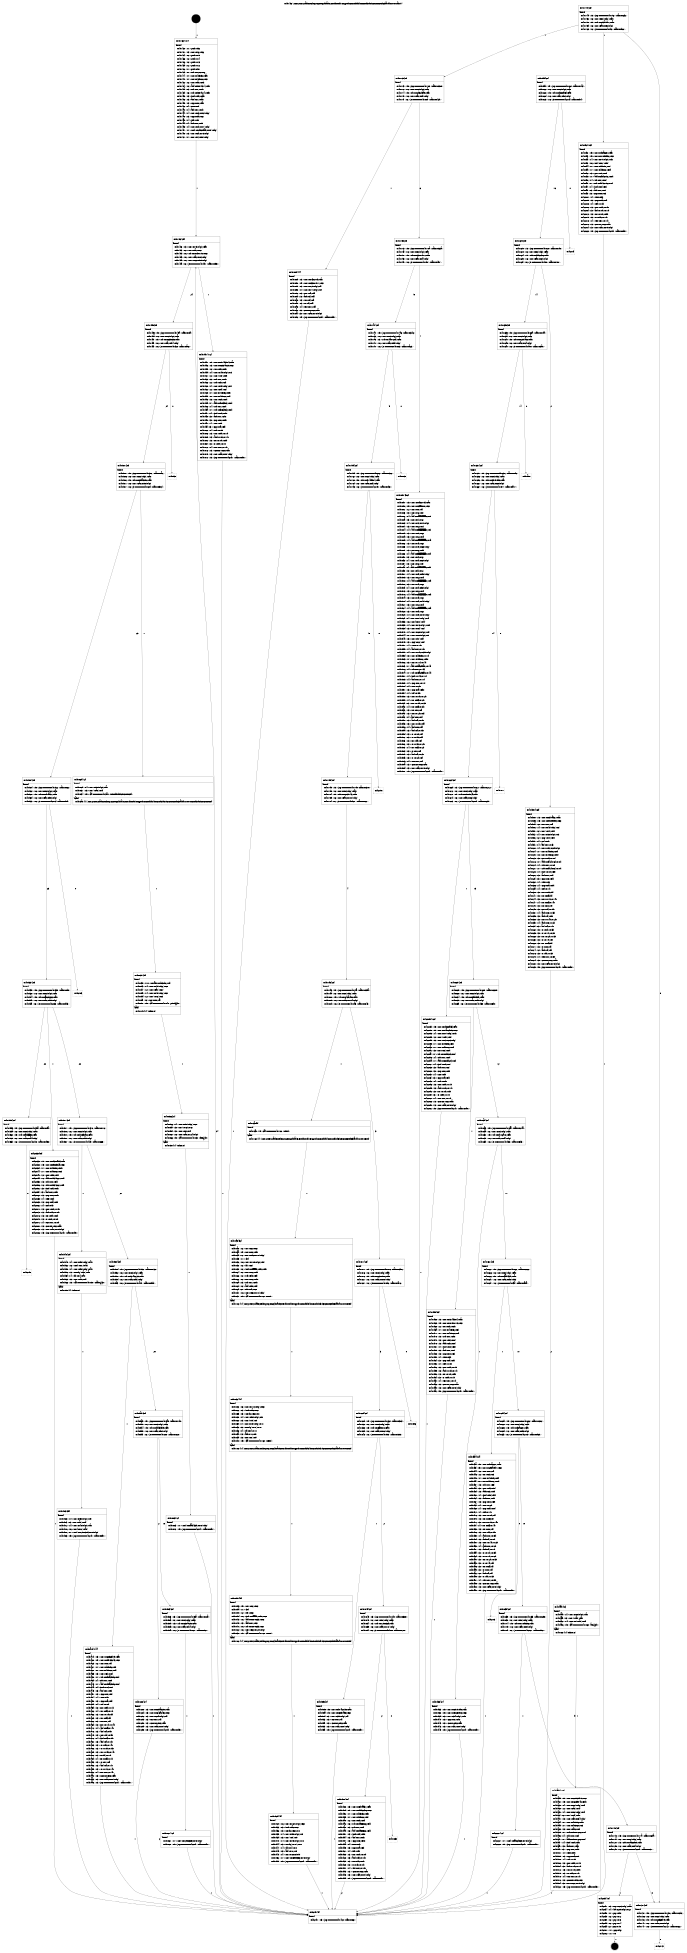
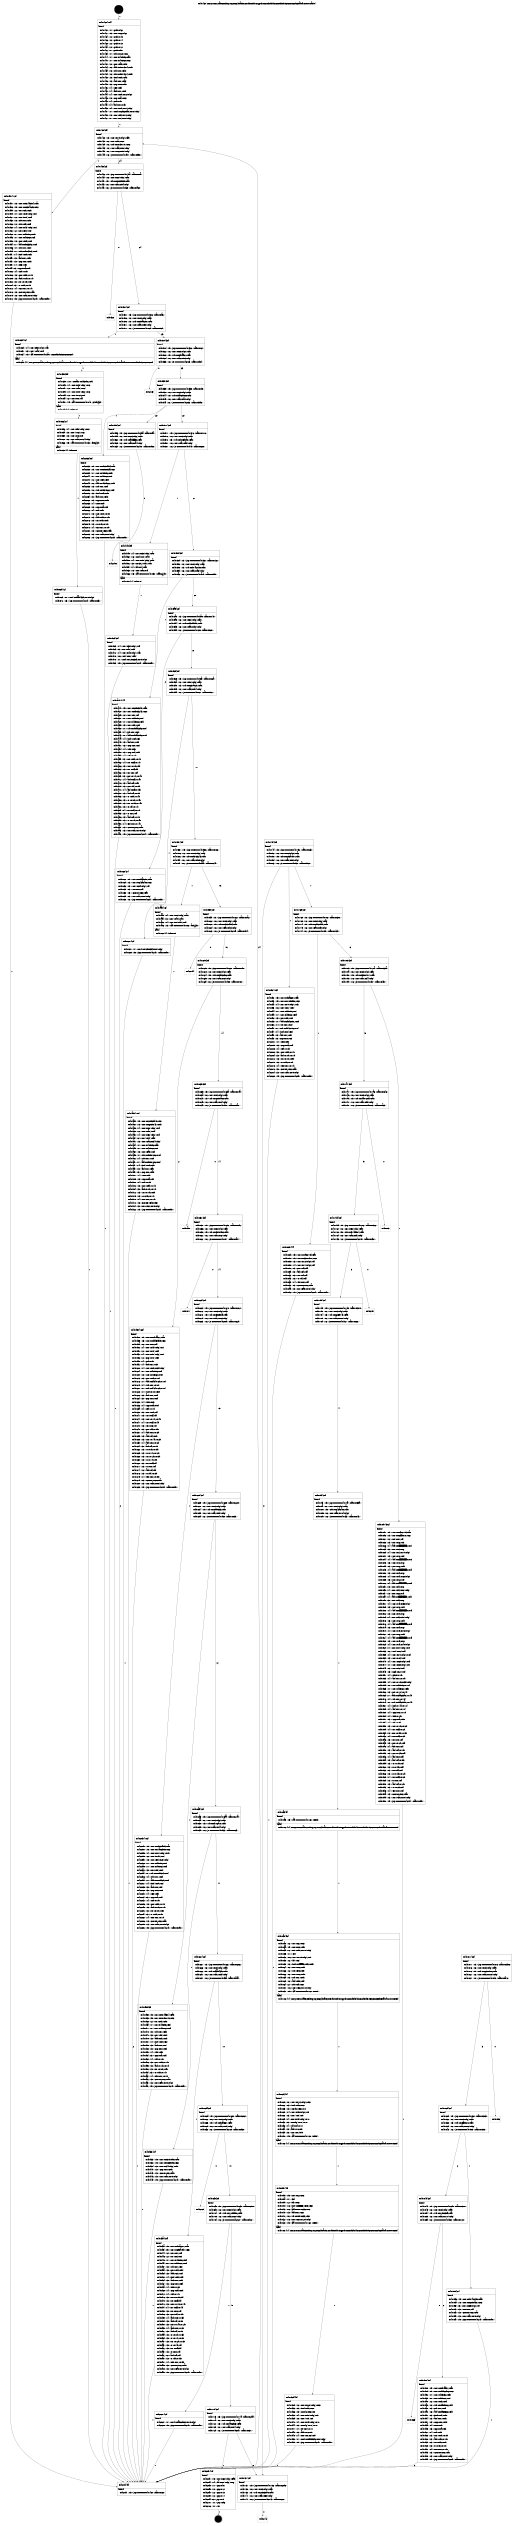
node "0x4015e1 [28]": added
edge "0x4017f5 [28]" -> "0x401811 [28]": removed, label "3"
